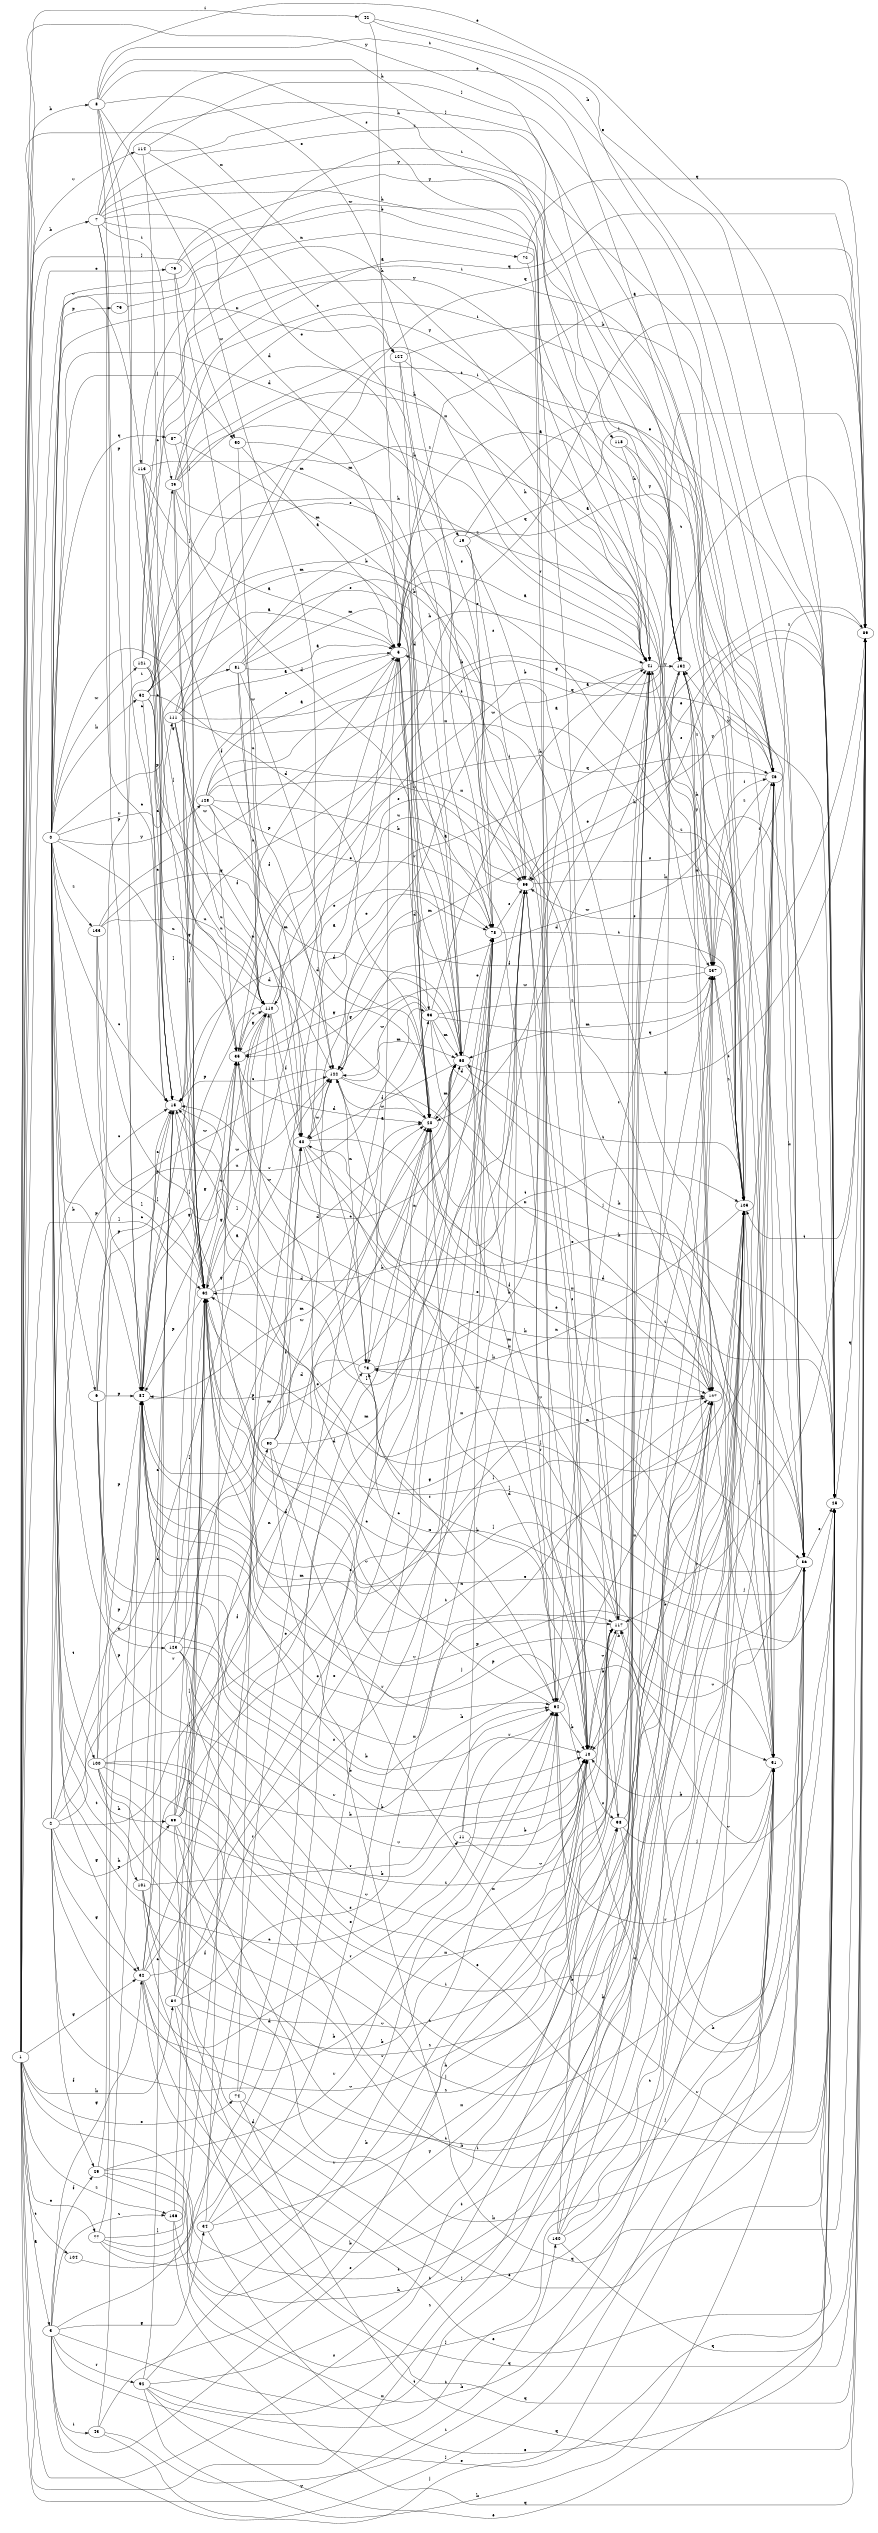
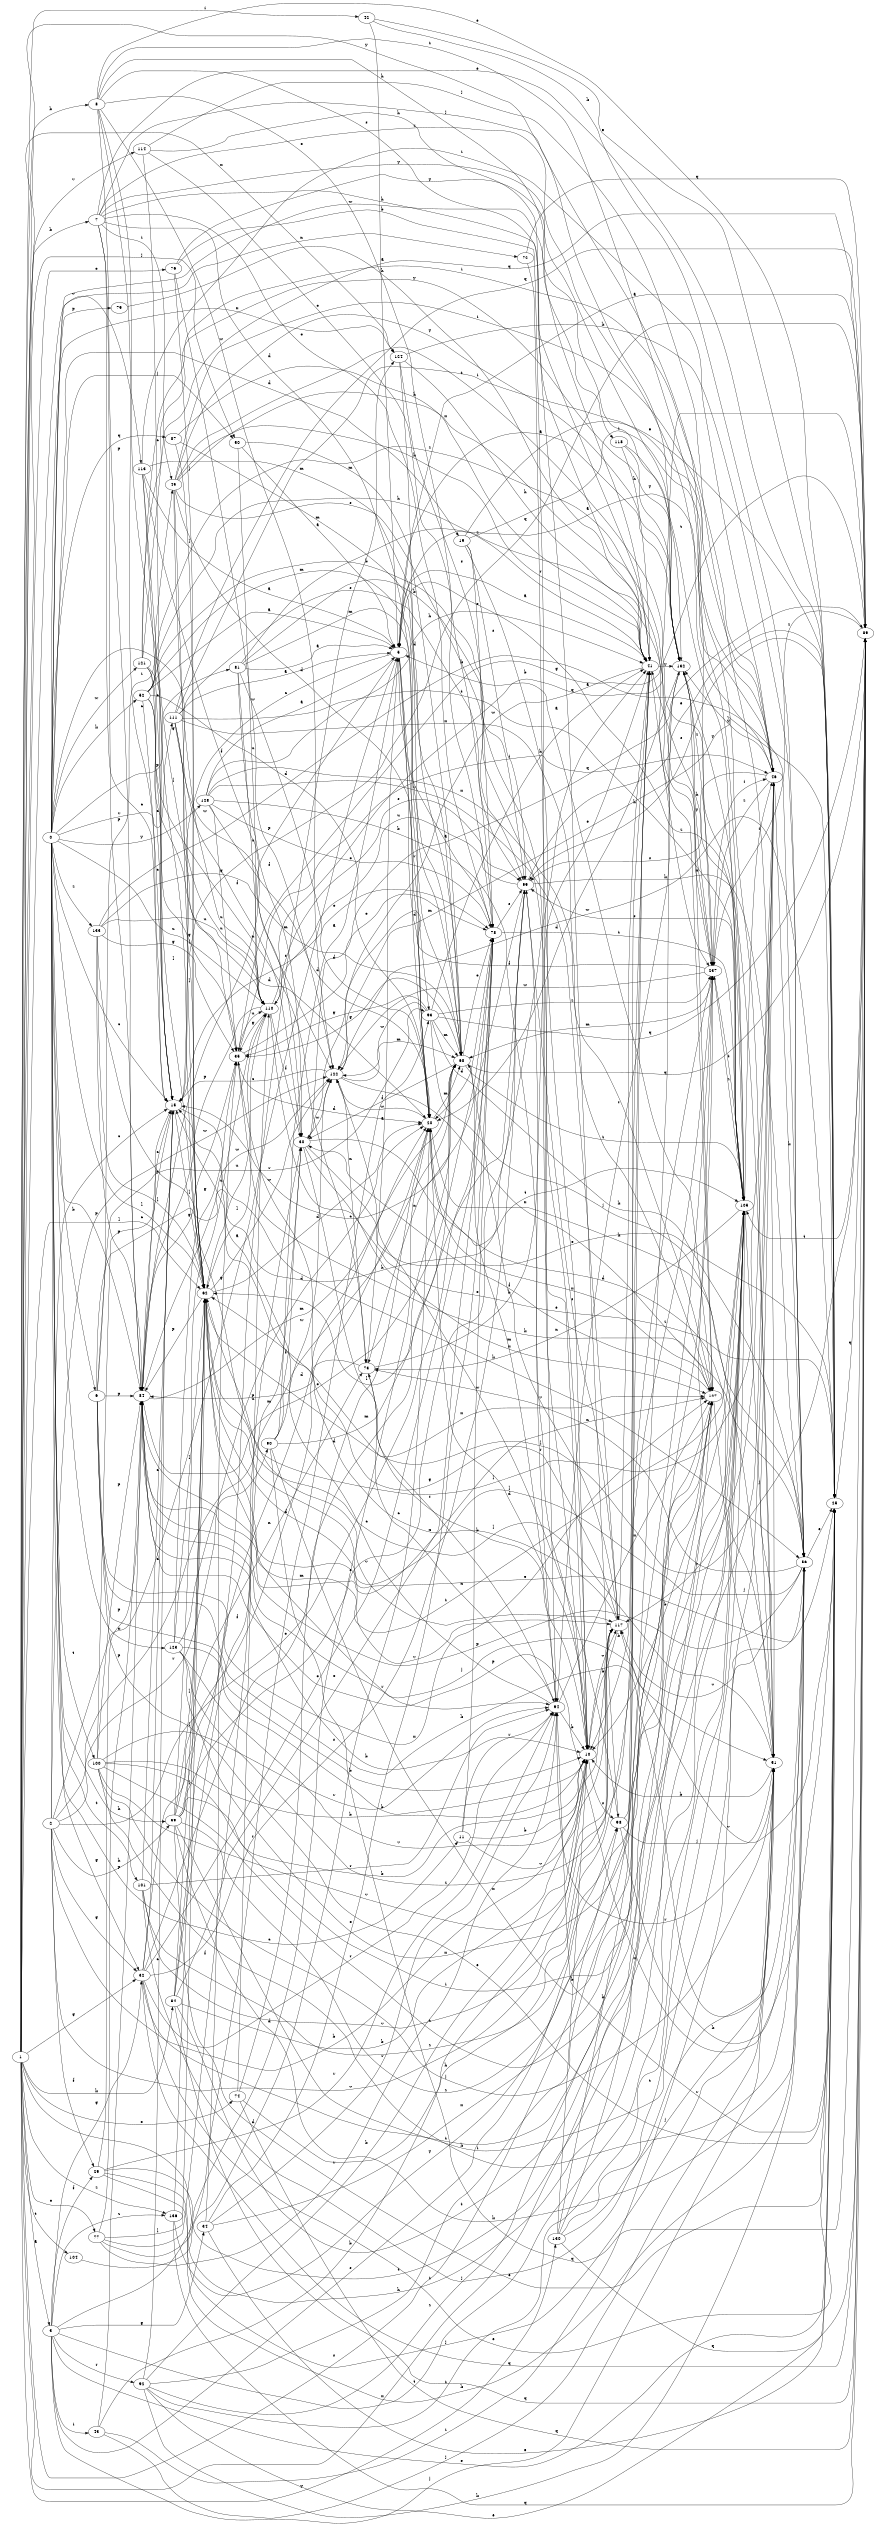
edge "62" -> "35": now "133" -> "35"
edge "54" -> "99": now "54" -> "124"
